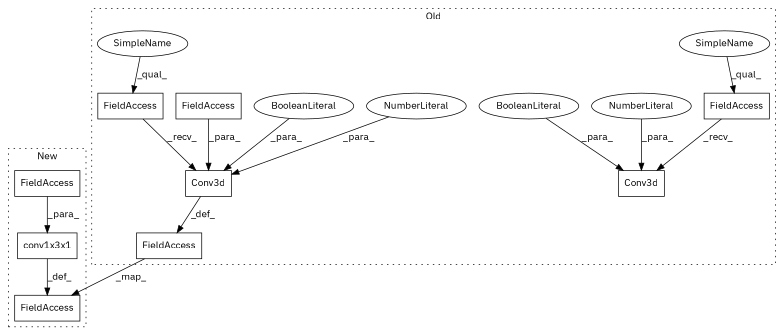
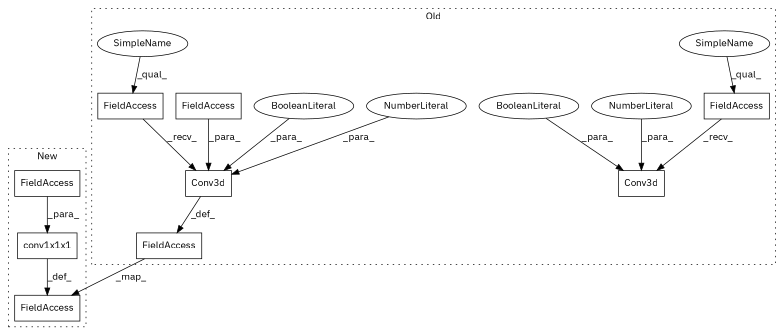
node "conv1x3x1": label "conv1x3x1" -> "conv1x1x1"
